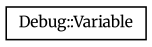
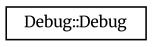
node "Debug::Variable": label "Debug::Variable" -> "Debug::Debug"
